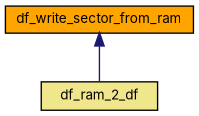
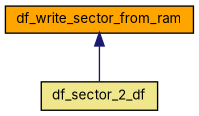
node "df_ram_2_df": label "df_ram_2_df" -> "df_sector_2_df"
